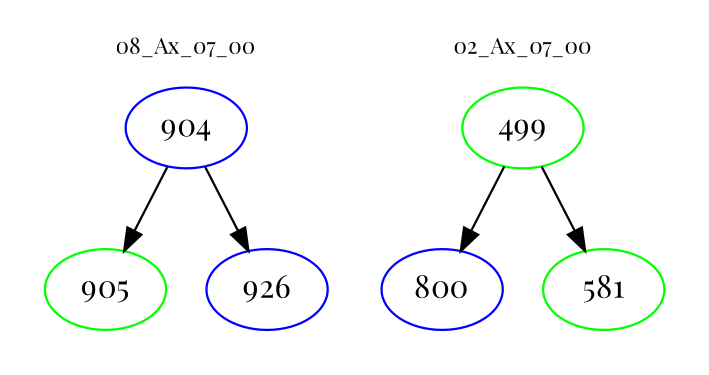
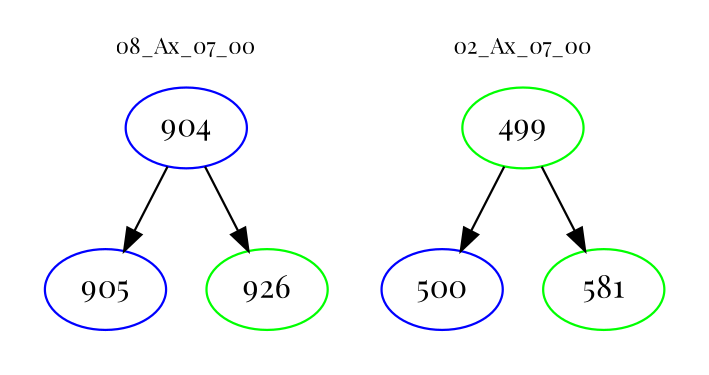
node "905": color green -> blue
node "926": color blue -> green
node "800": label "800" -> "500"
